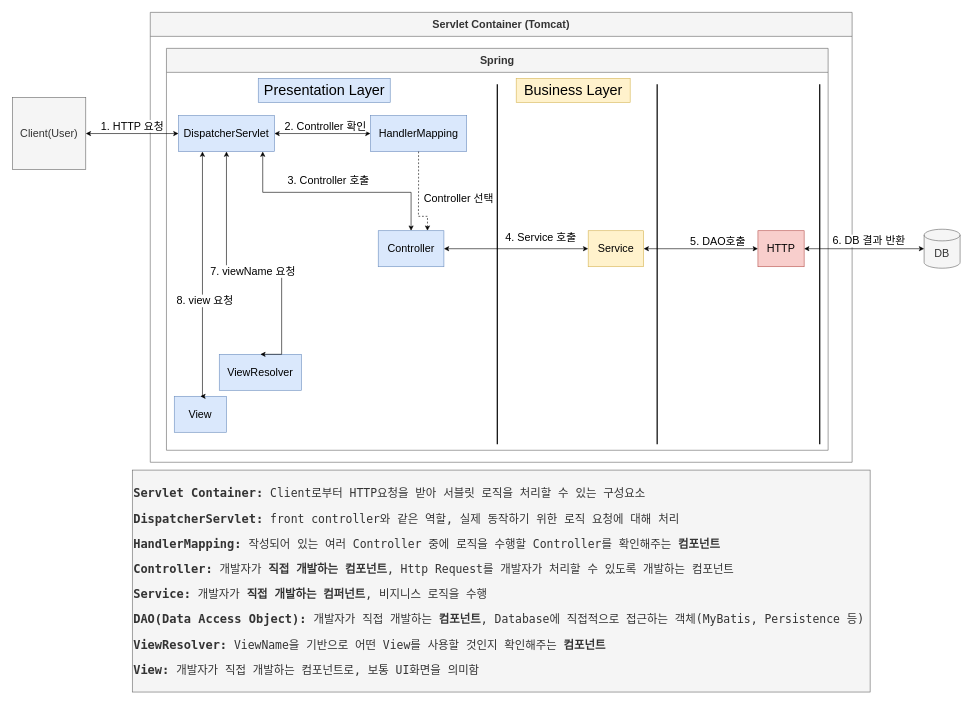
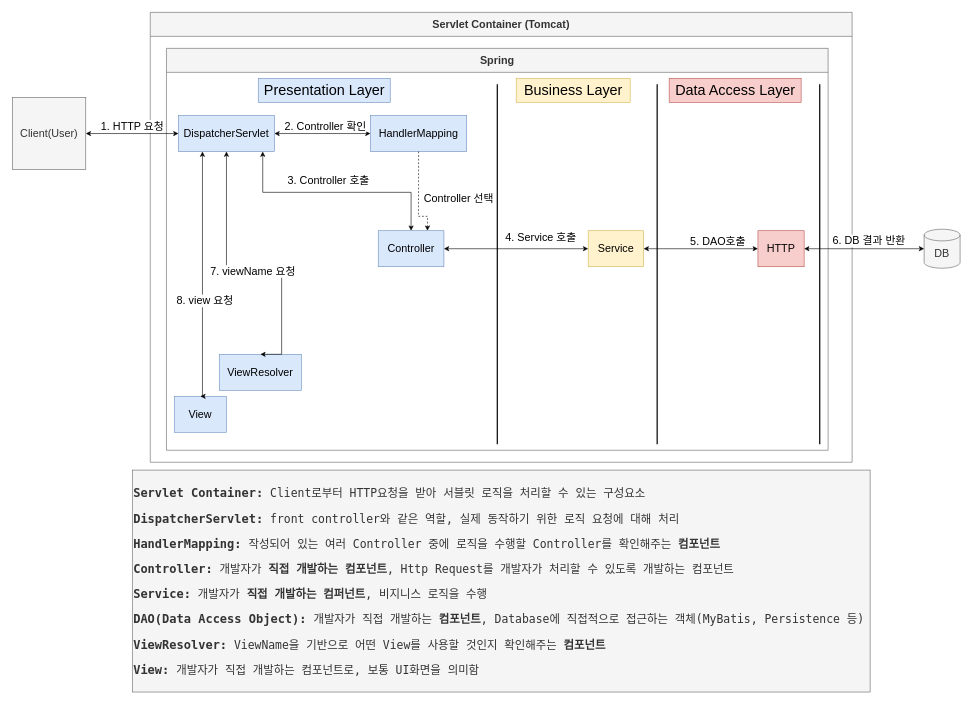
node "Data Access Layer": added
